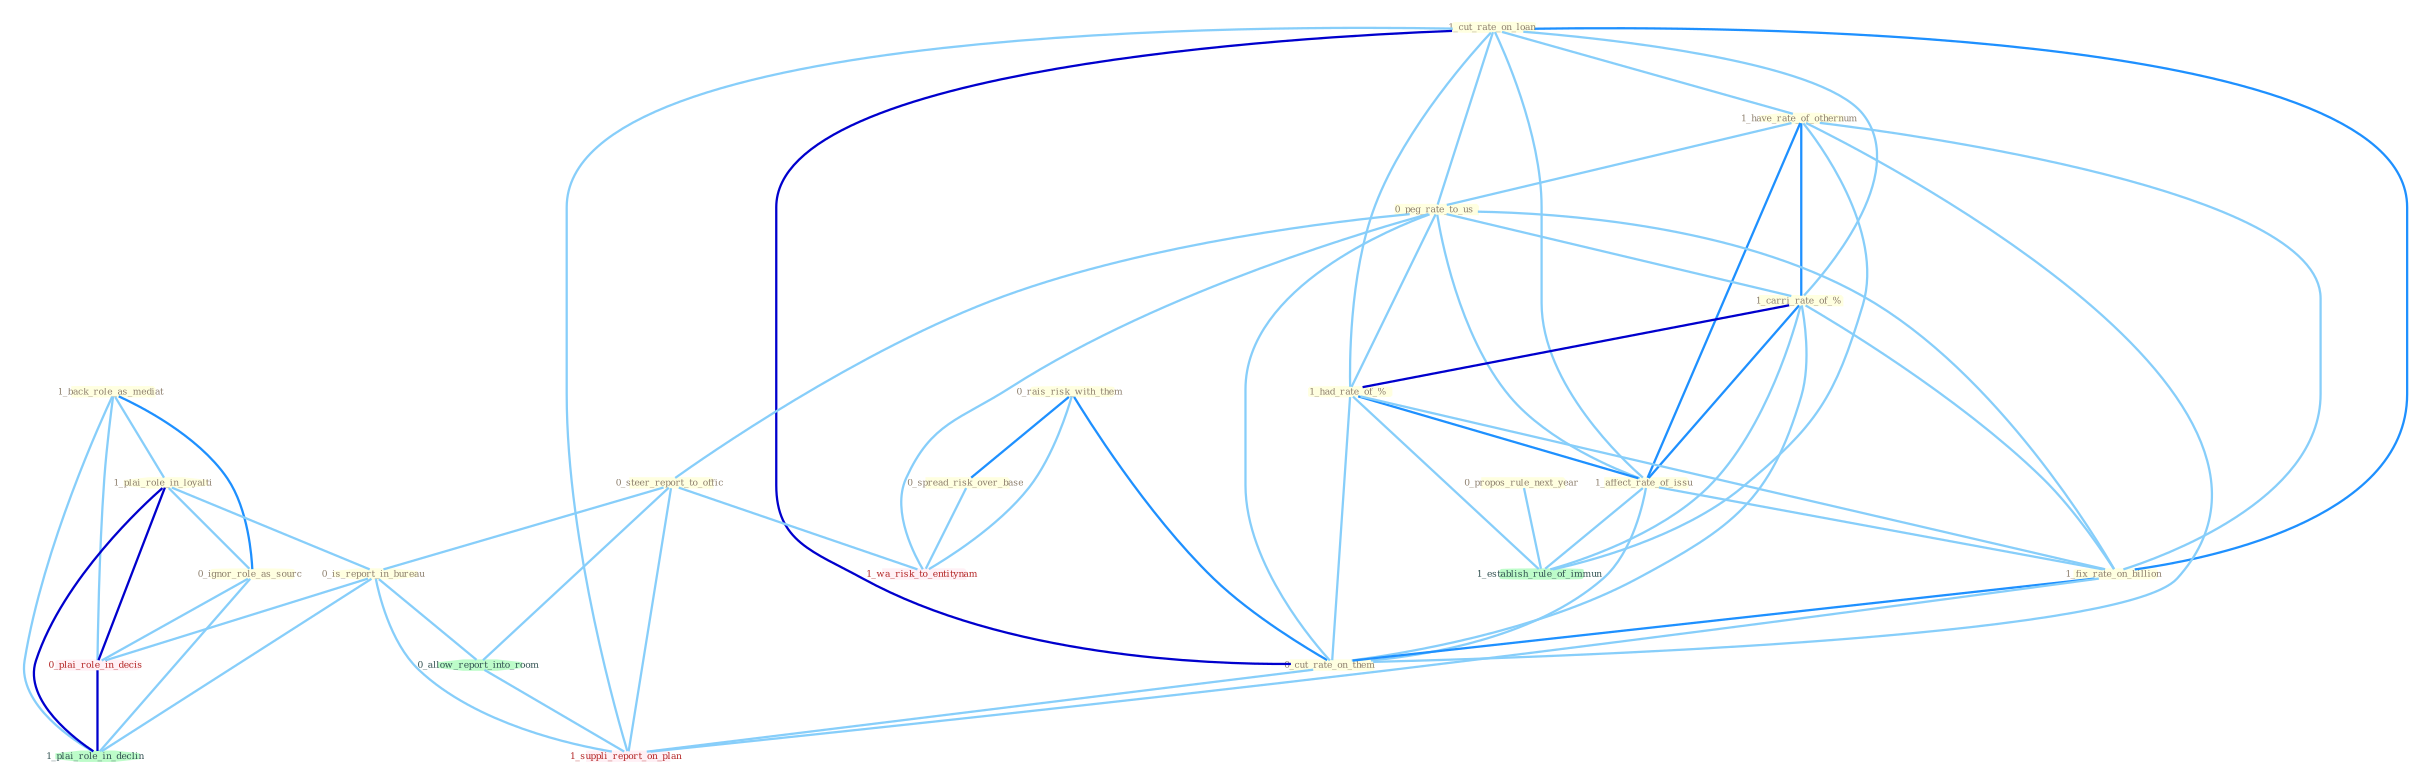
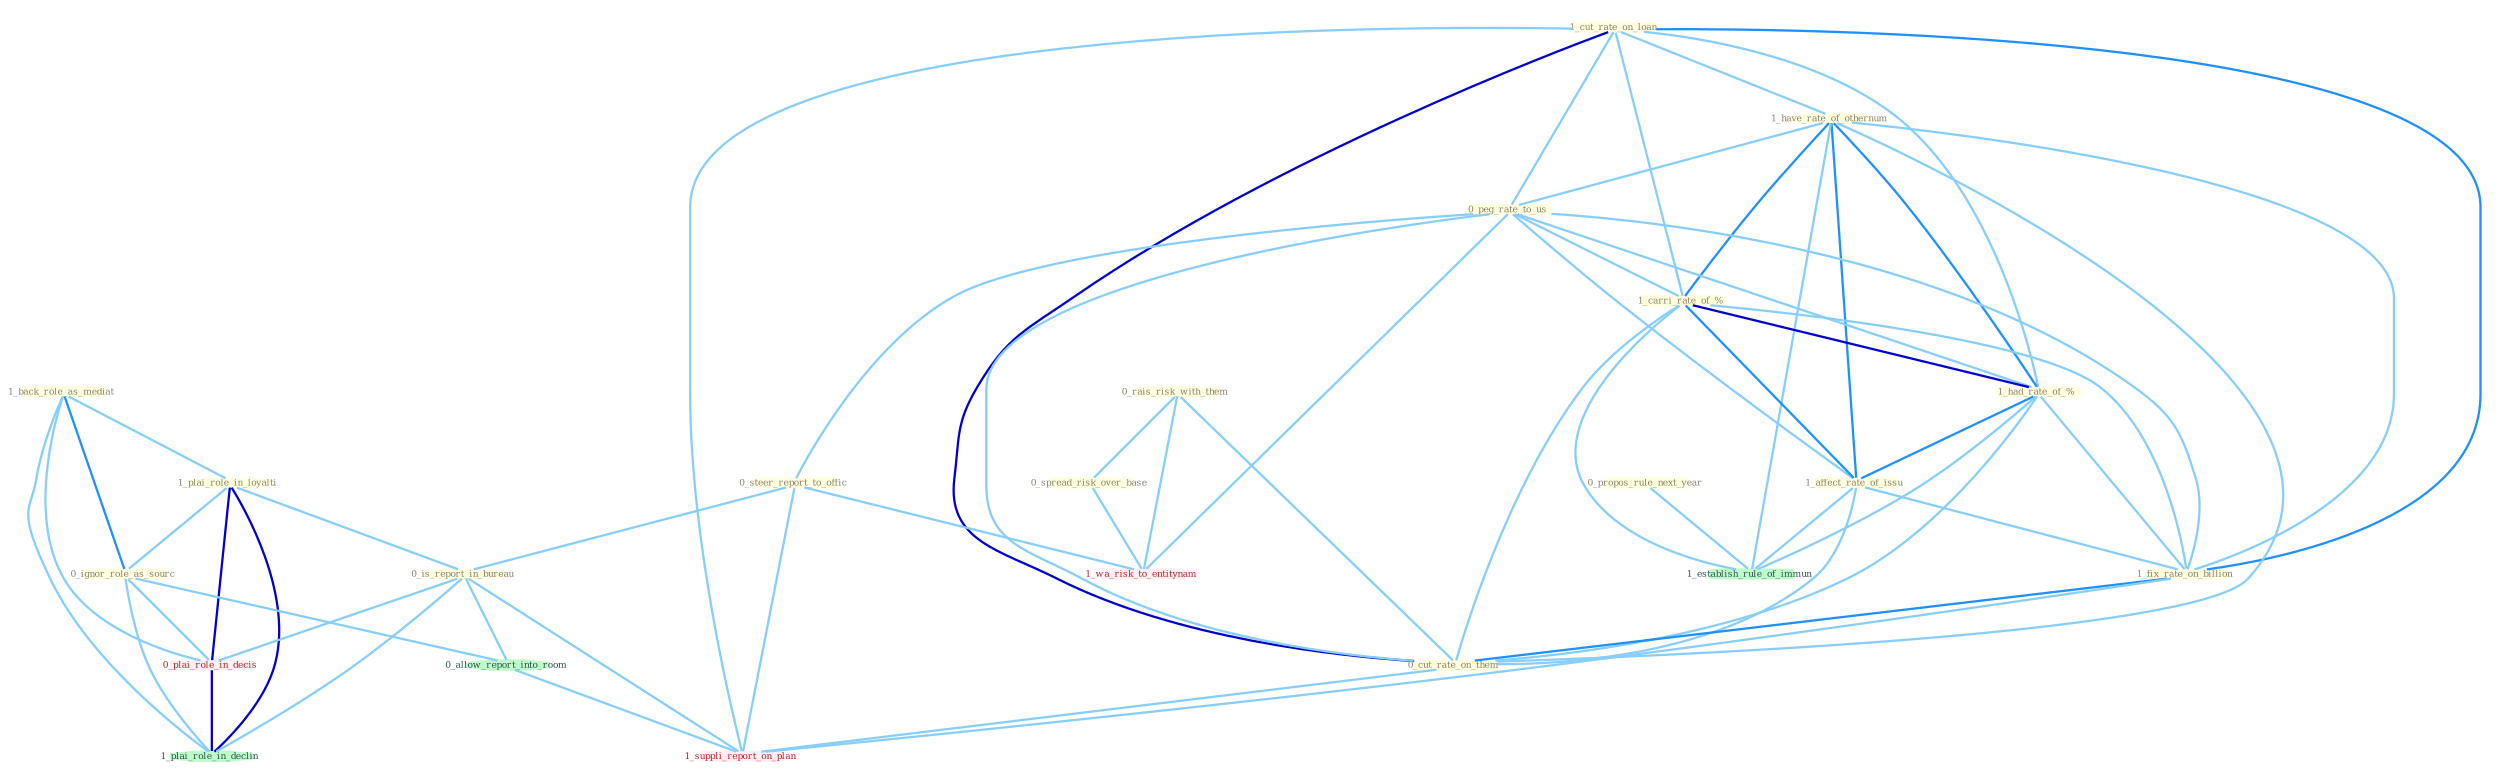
edge "1_have_rate_of_othernum" -- "1_had_rate_of_%": added
edge "1_cut_rate_on_loan" -- "1_affect_rate_of_issu": removed
edge "0_rais_risk_with_them" -- "0_spread_risk_over_base": color #1e90ff -> #87cefa
edge "0_rais_risk_with_them" -- "0_cut_rate_on_them": color #1e90ff -> #87cefa
edge "0_steer_report_to_offic" -- "0_allow_report_into_room": now "0_ignor_role_as_sourc" -- "0_allow_report_into_room"
